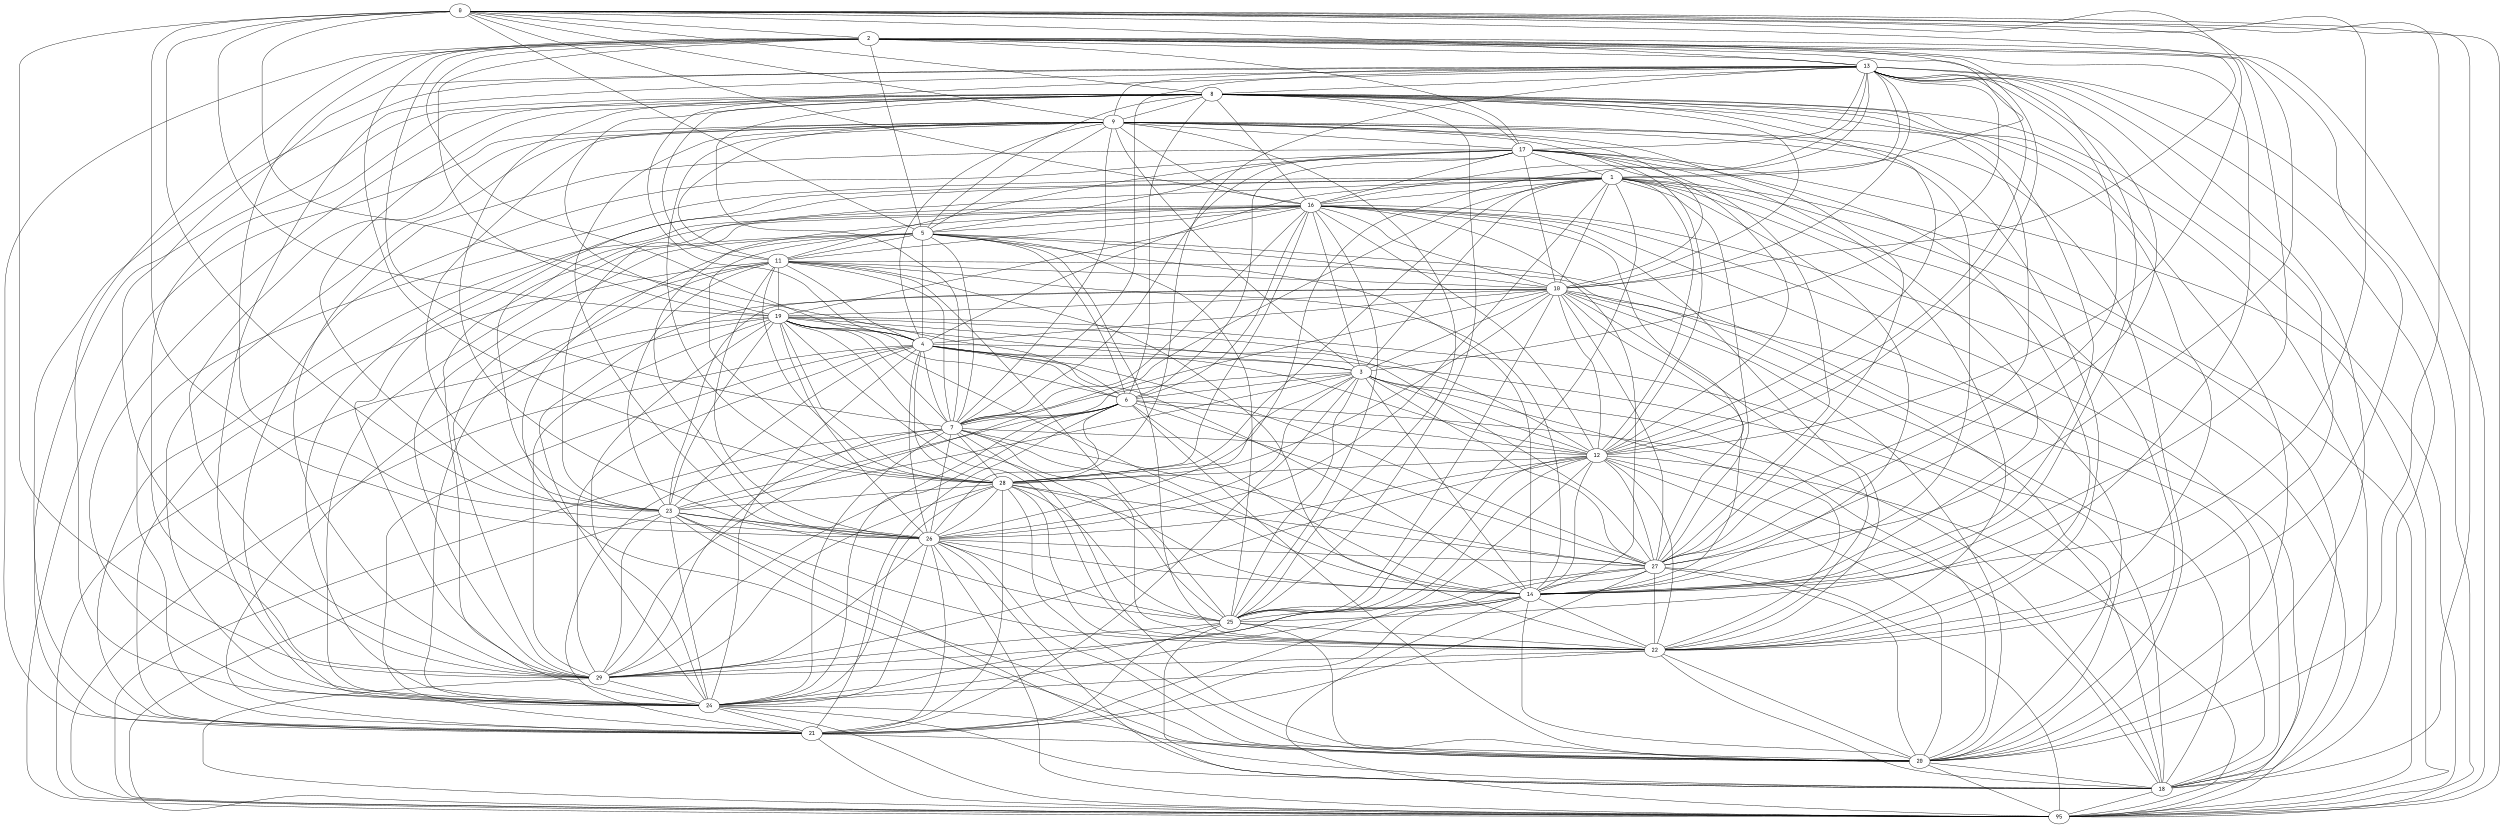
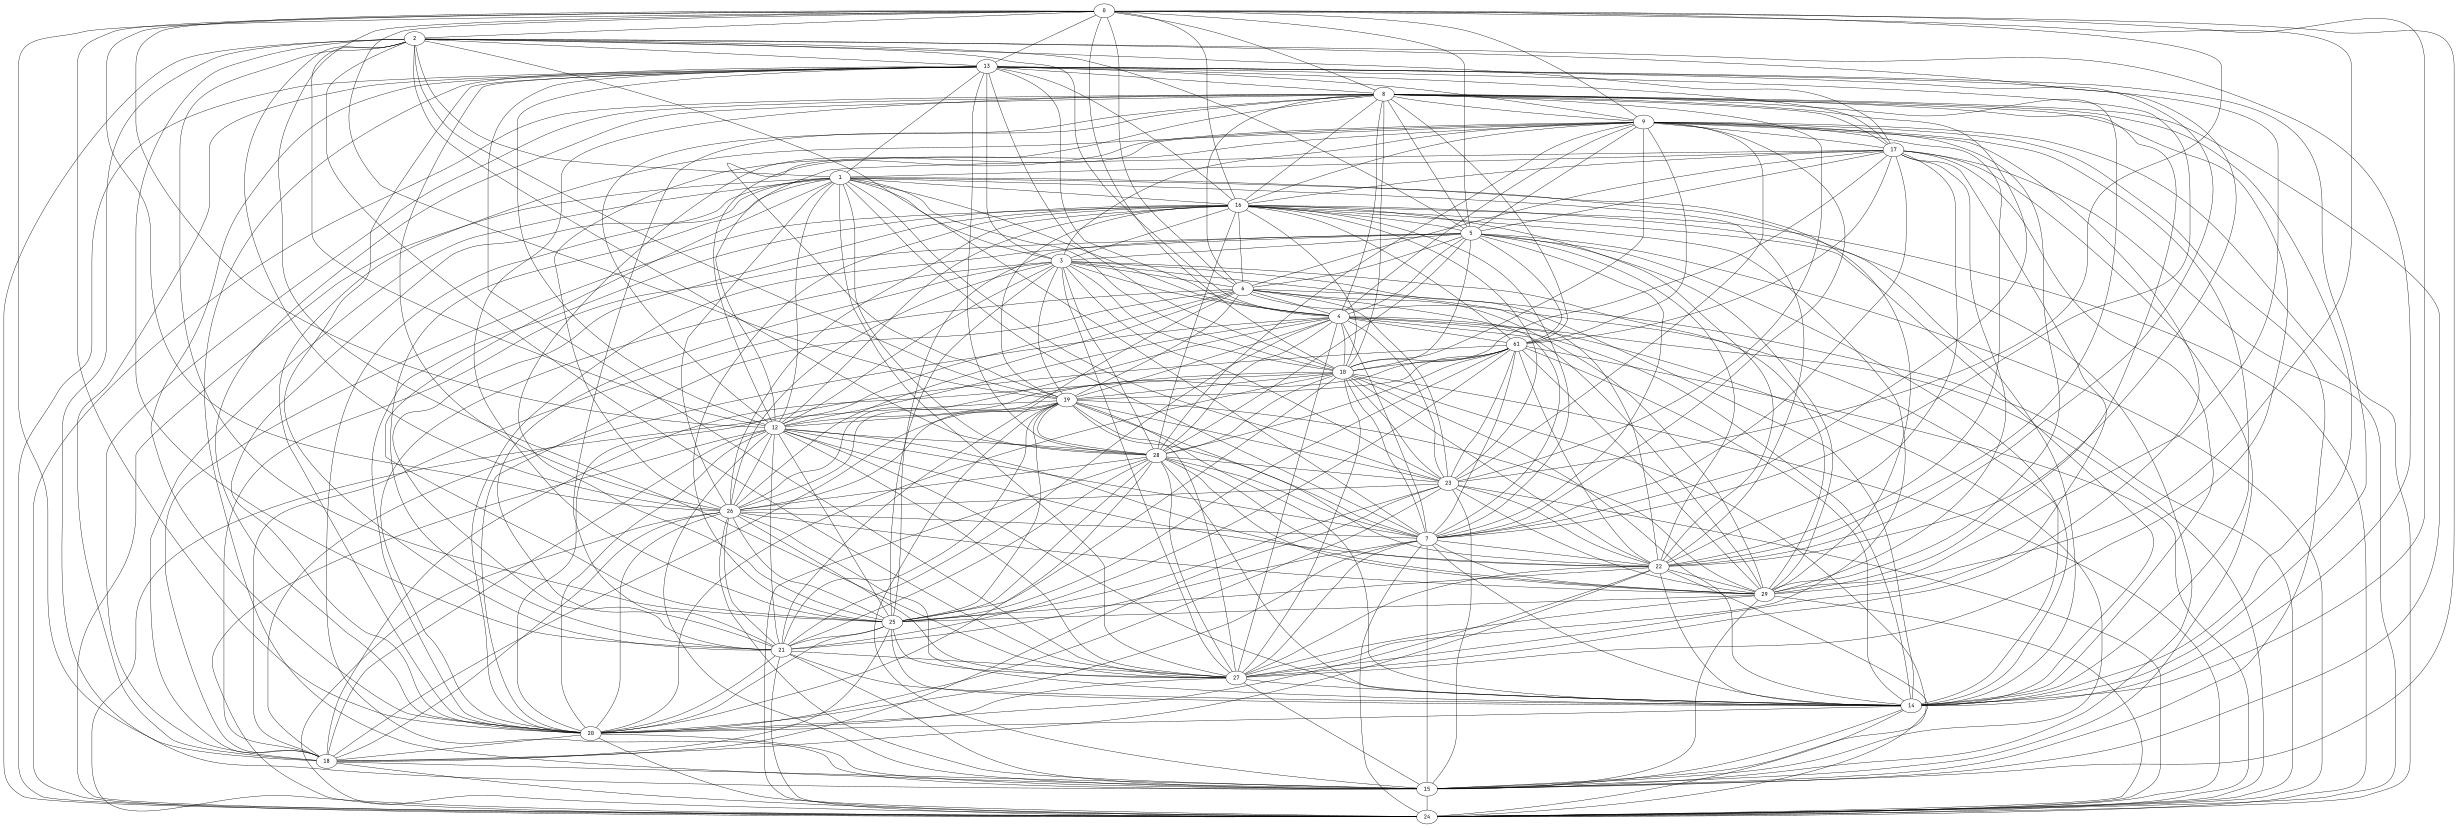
edge "8" -- "26": now "8" -- "4"
edge "5" -- "3": added
node "11": label "11" -> "61"
edge "6" -- "27": removed
node "95": label "95" -> "15"
